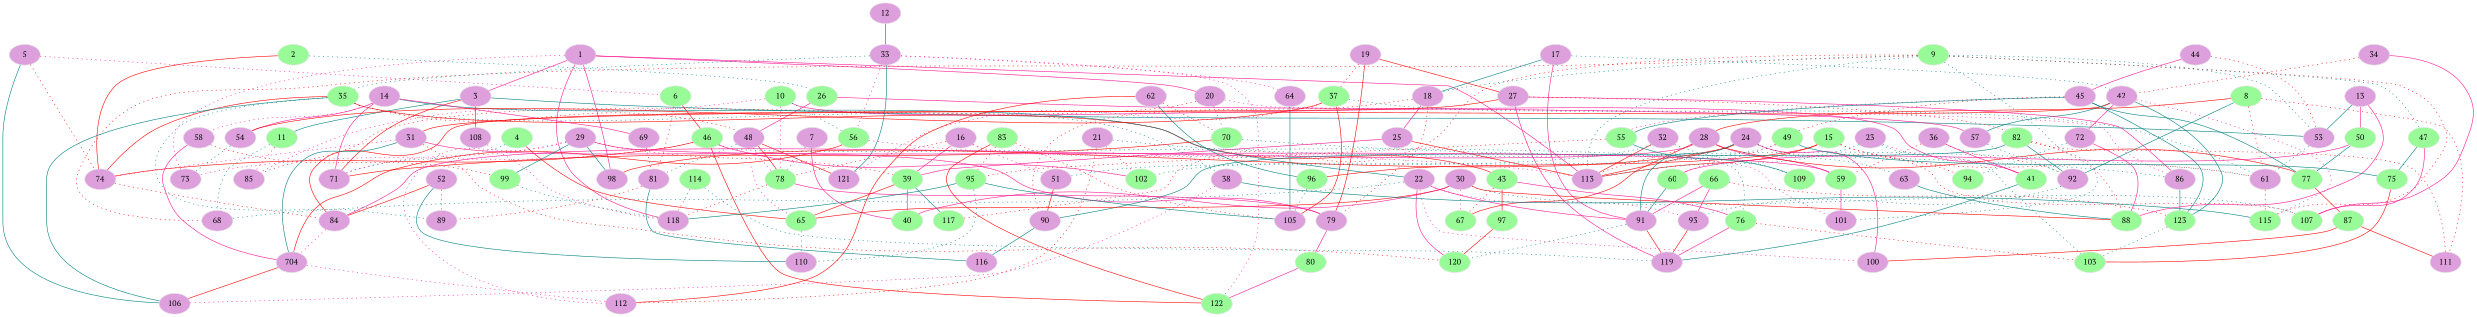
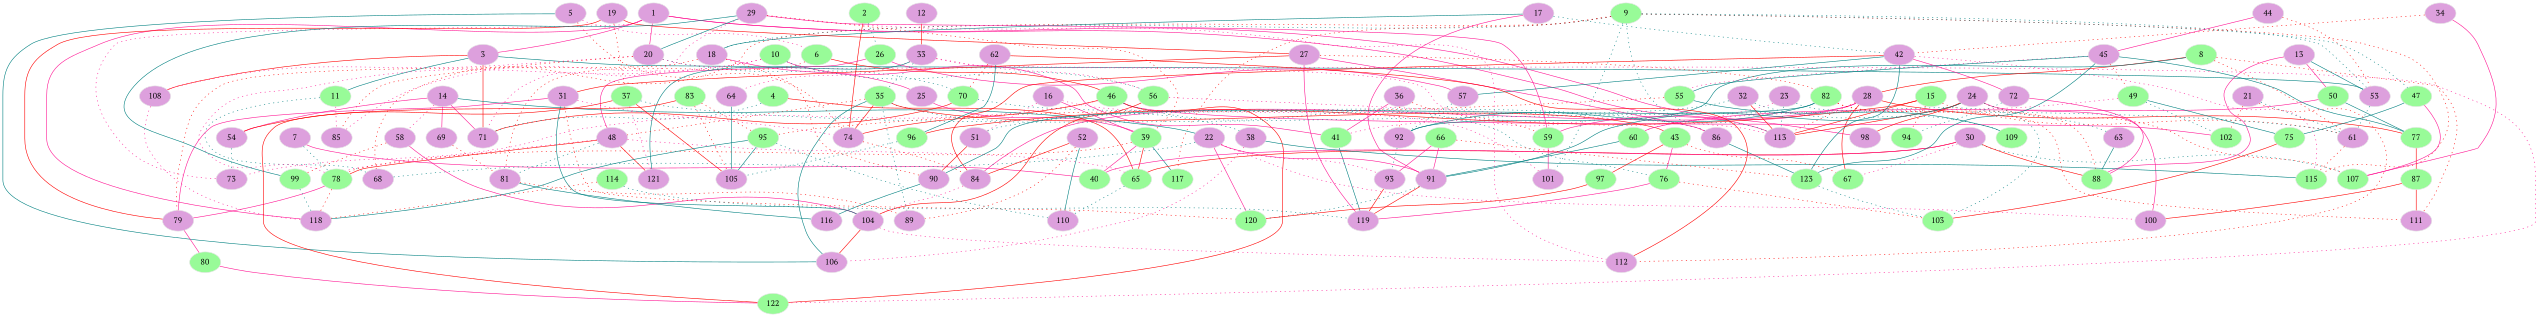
edge "20" -- "108": added
edge "25" -- "113": removed
edge "29" -- "98": now "29" -- "20"
edge "16" -- "78": now "39" -- "78"
node "704": label "704" -> "104"
